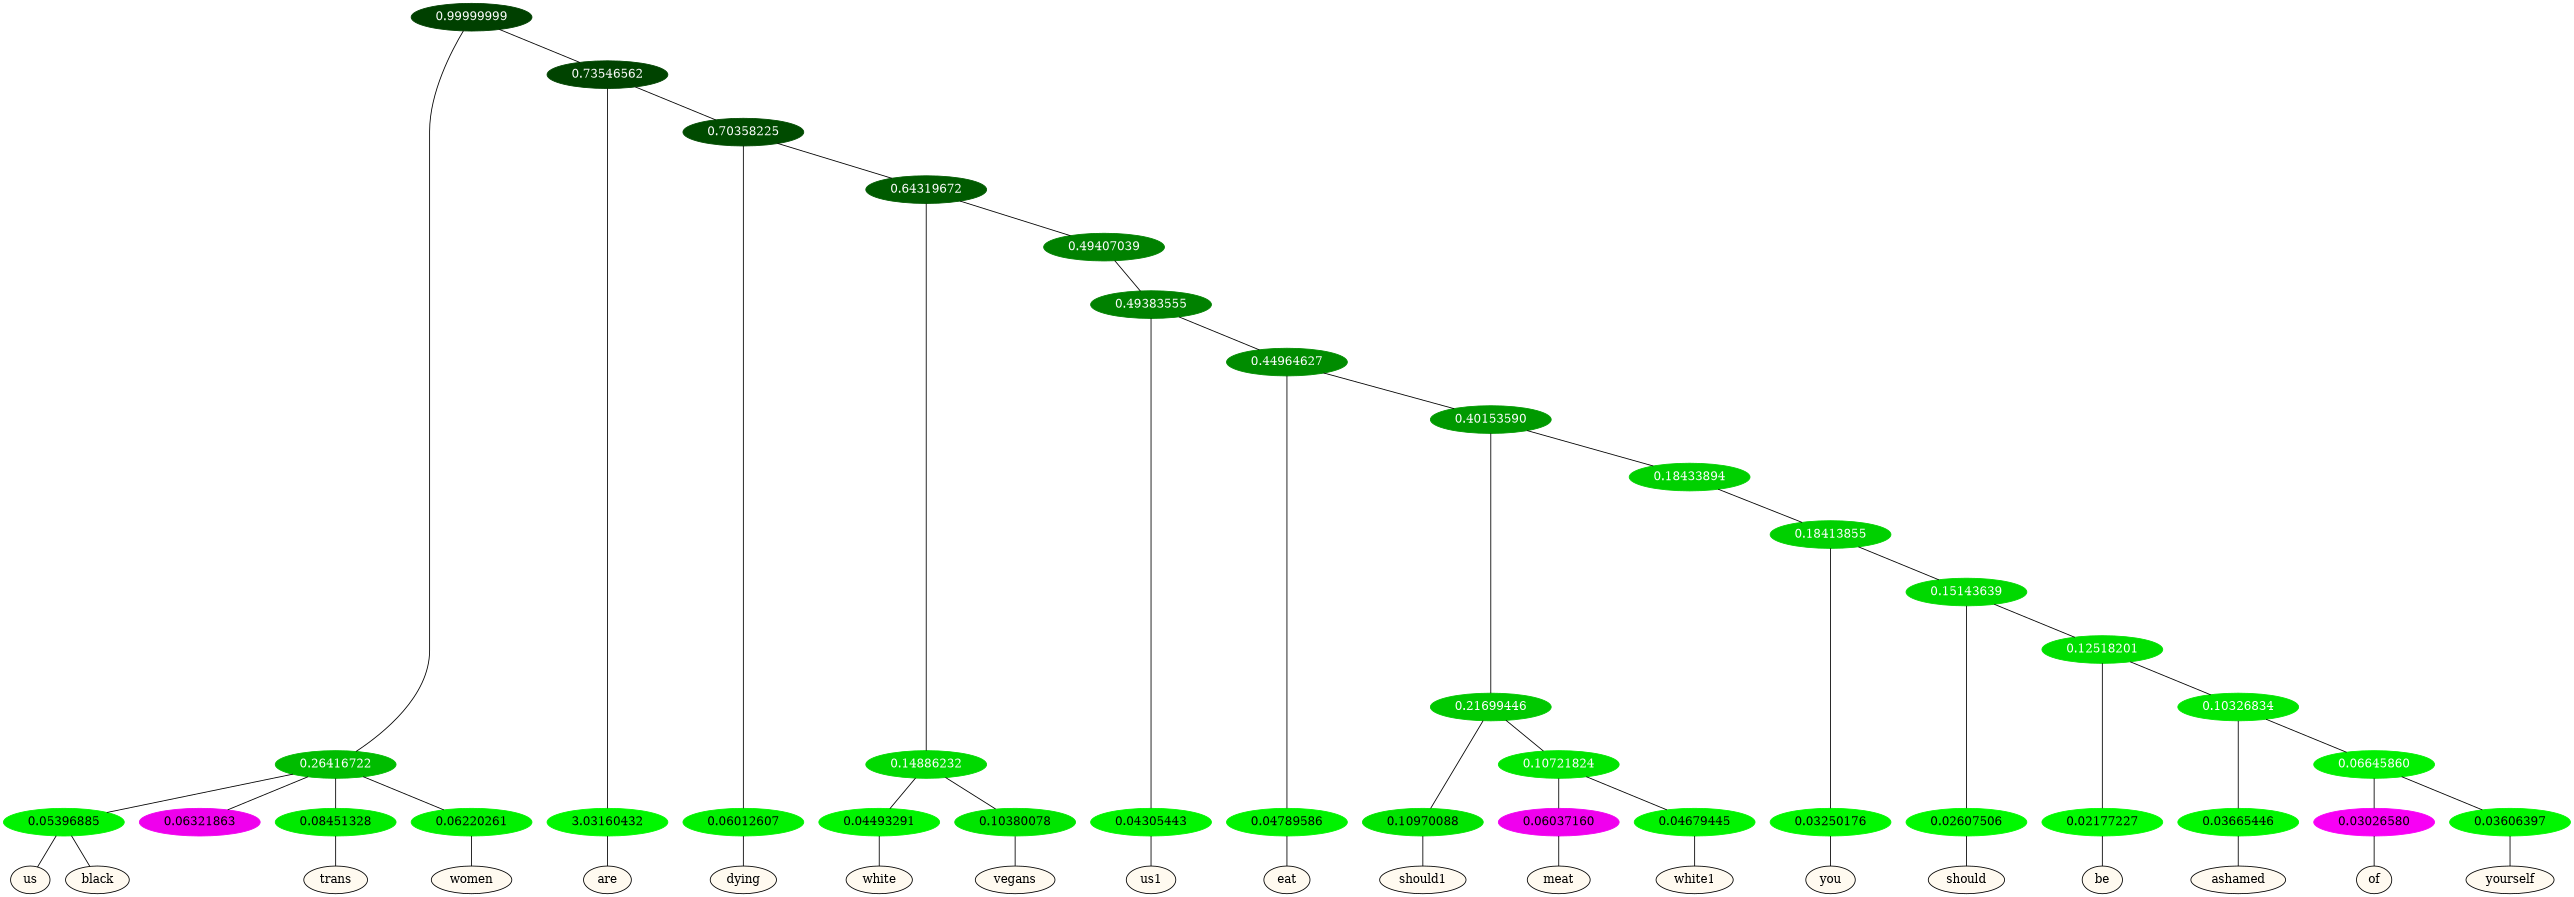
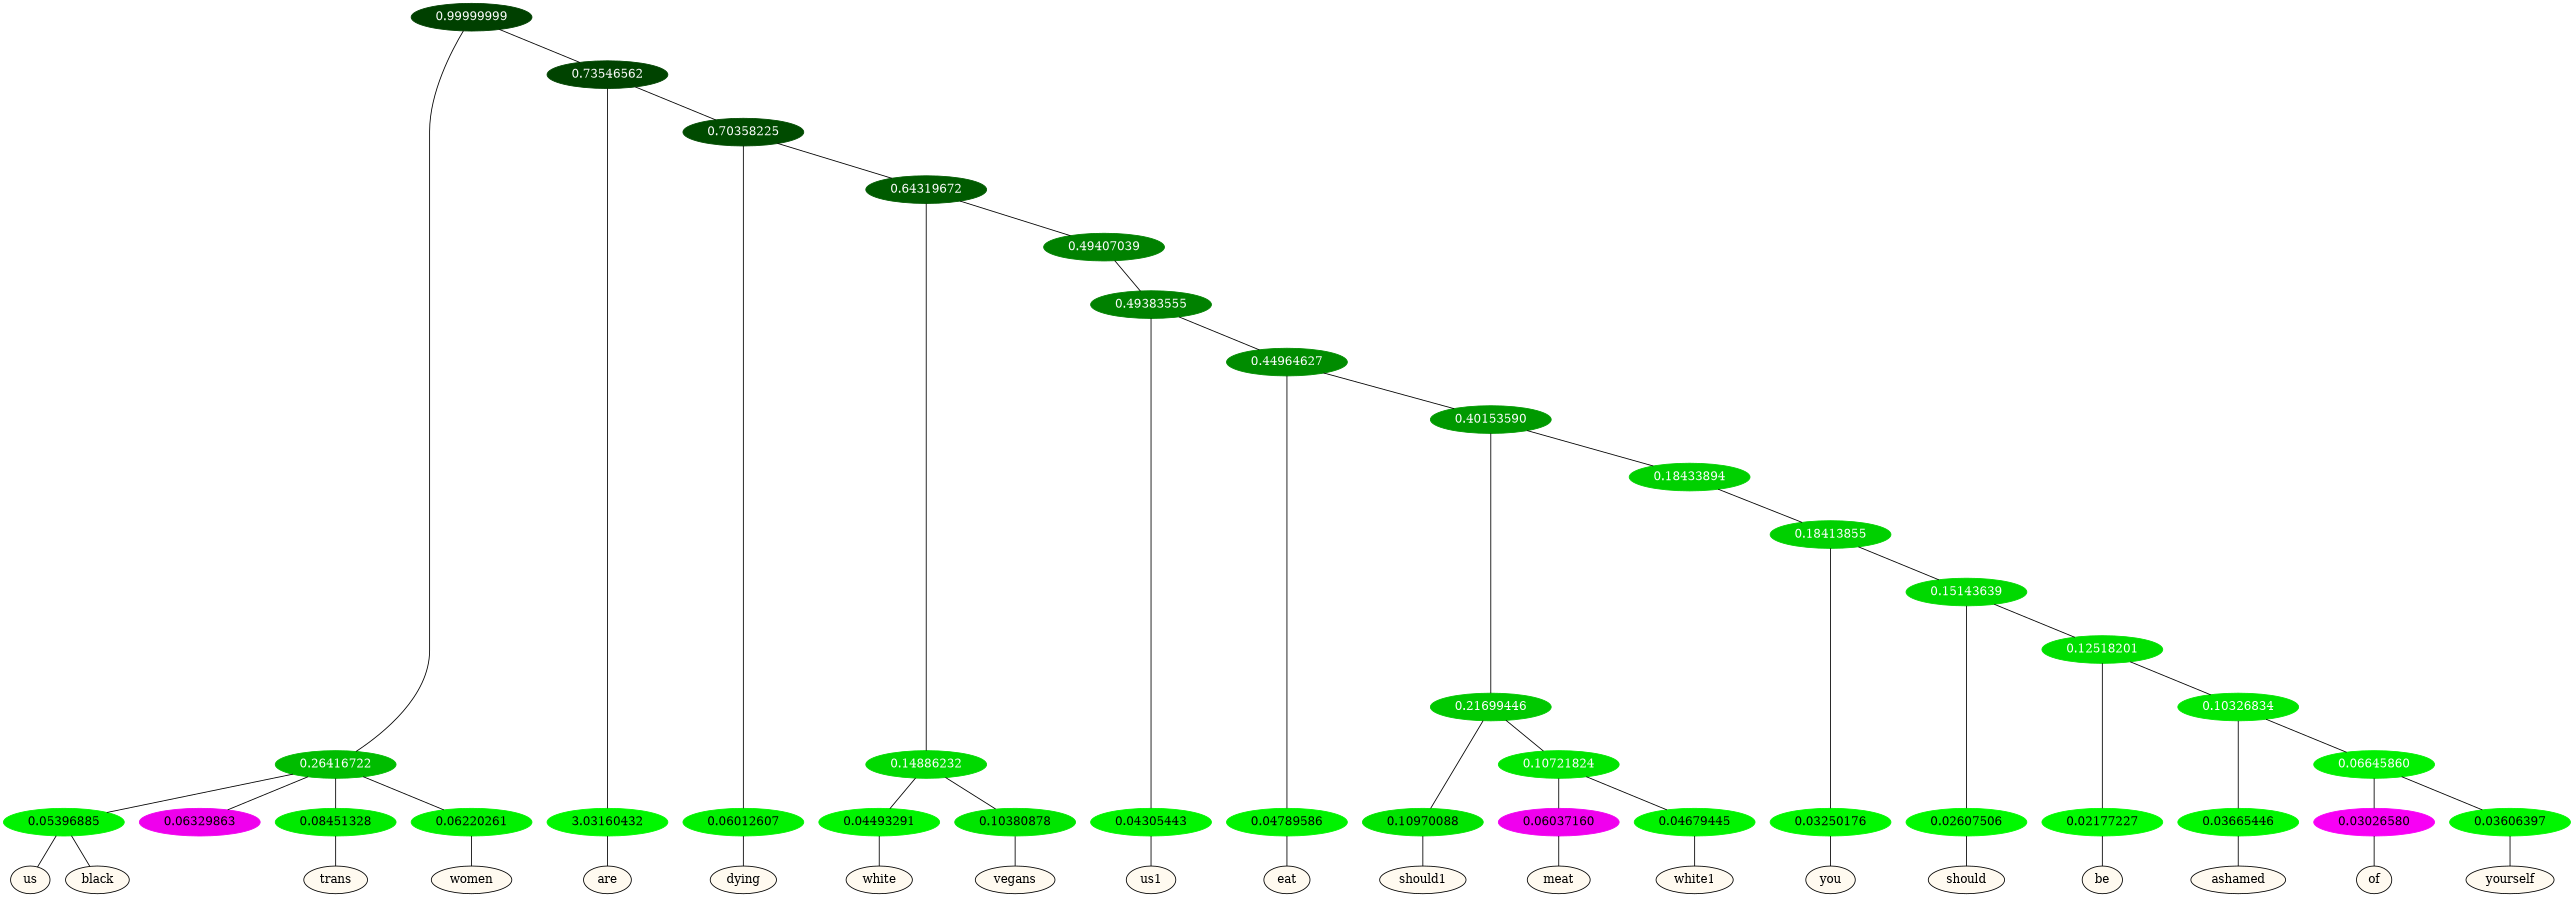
node "0.06321863": label "0.06321863" -> "0.06329863"
node "0.10380078": label "0.10380078" -> "0.10380878"
